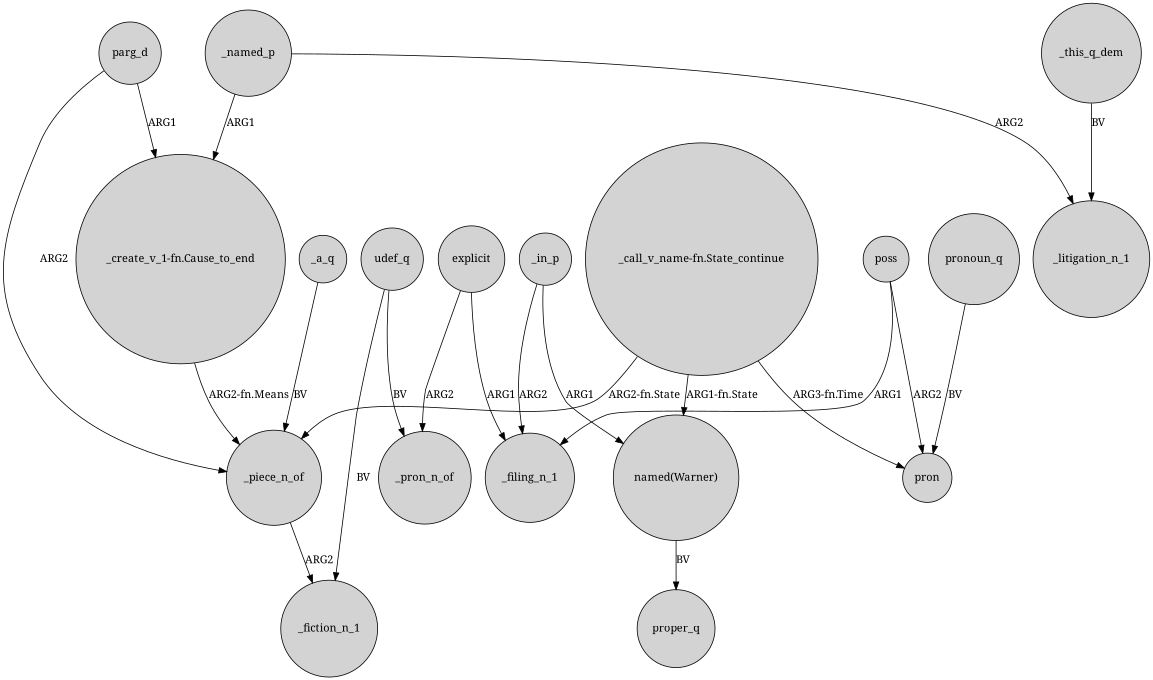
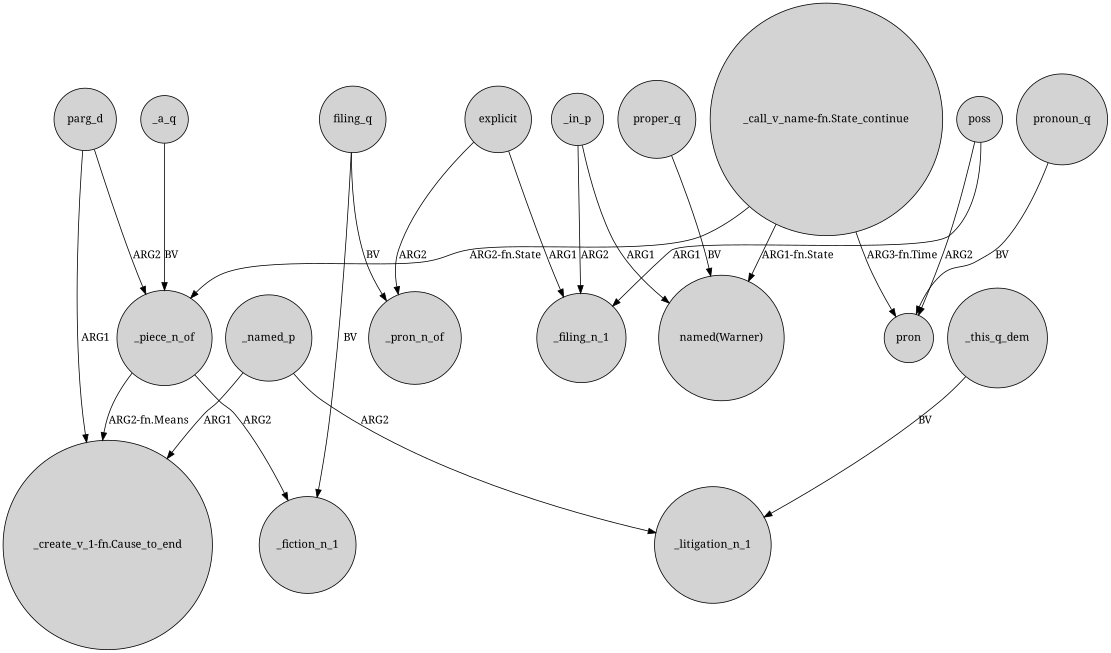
node "udef_q": label "udef_q" -> "filing_q"
edge "_create_v_1-fn.Cause_to_end" -> "_piece_n_of": reversed
edge "named(Warner)" -> "proper_q": reversed
